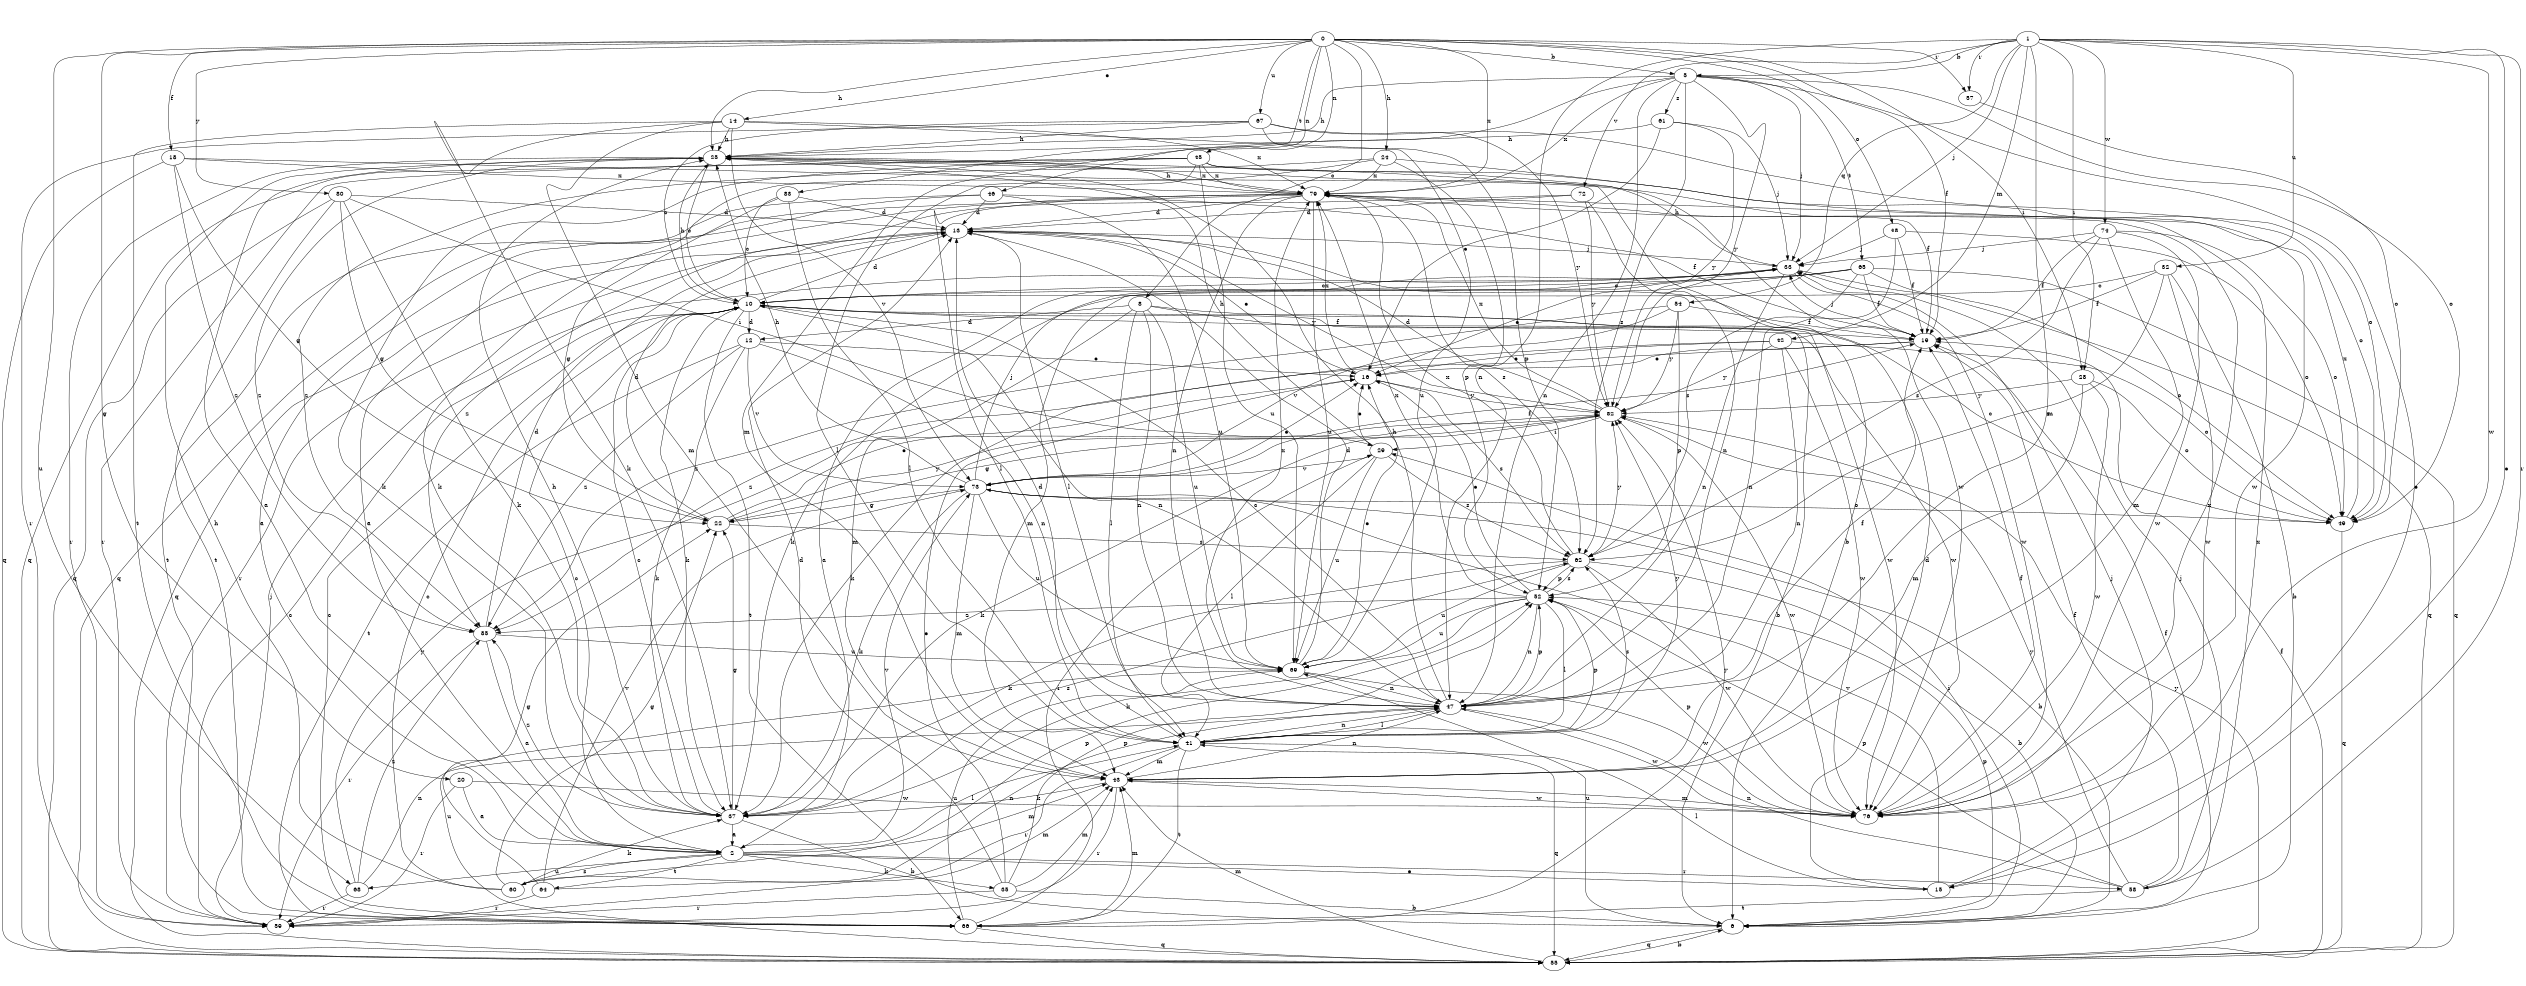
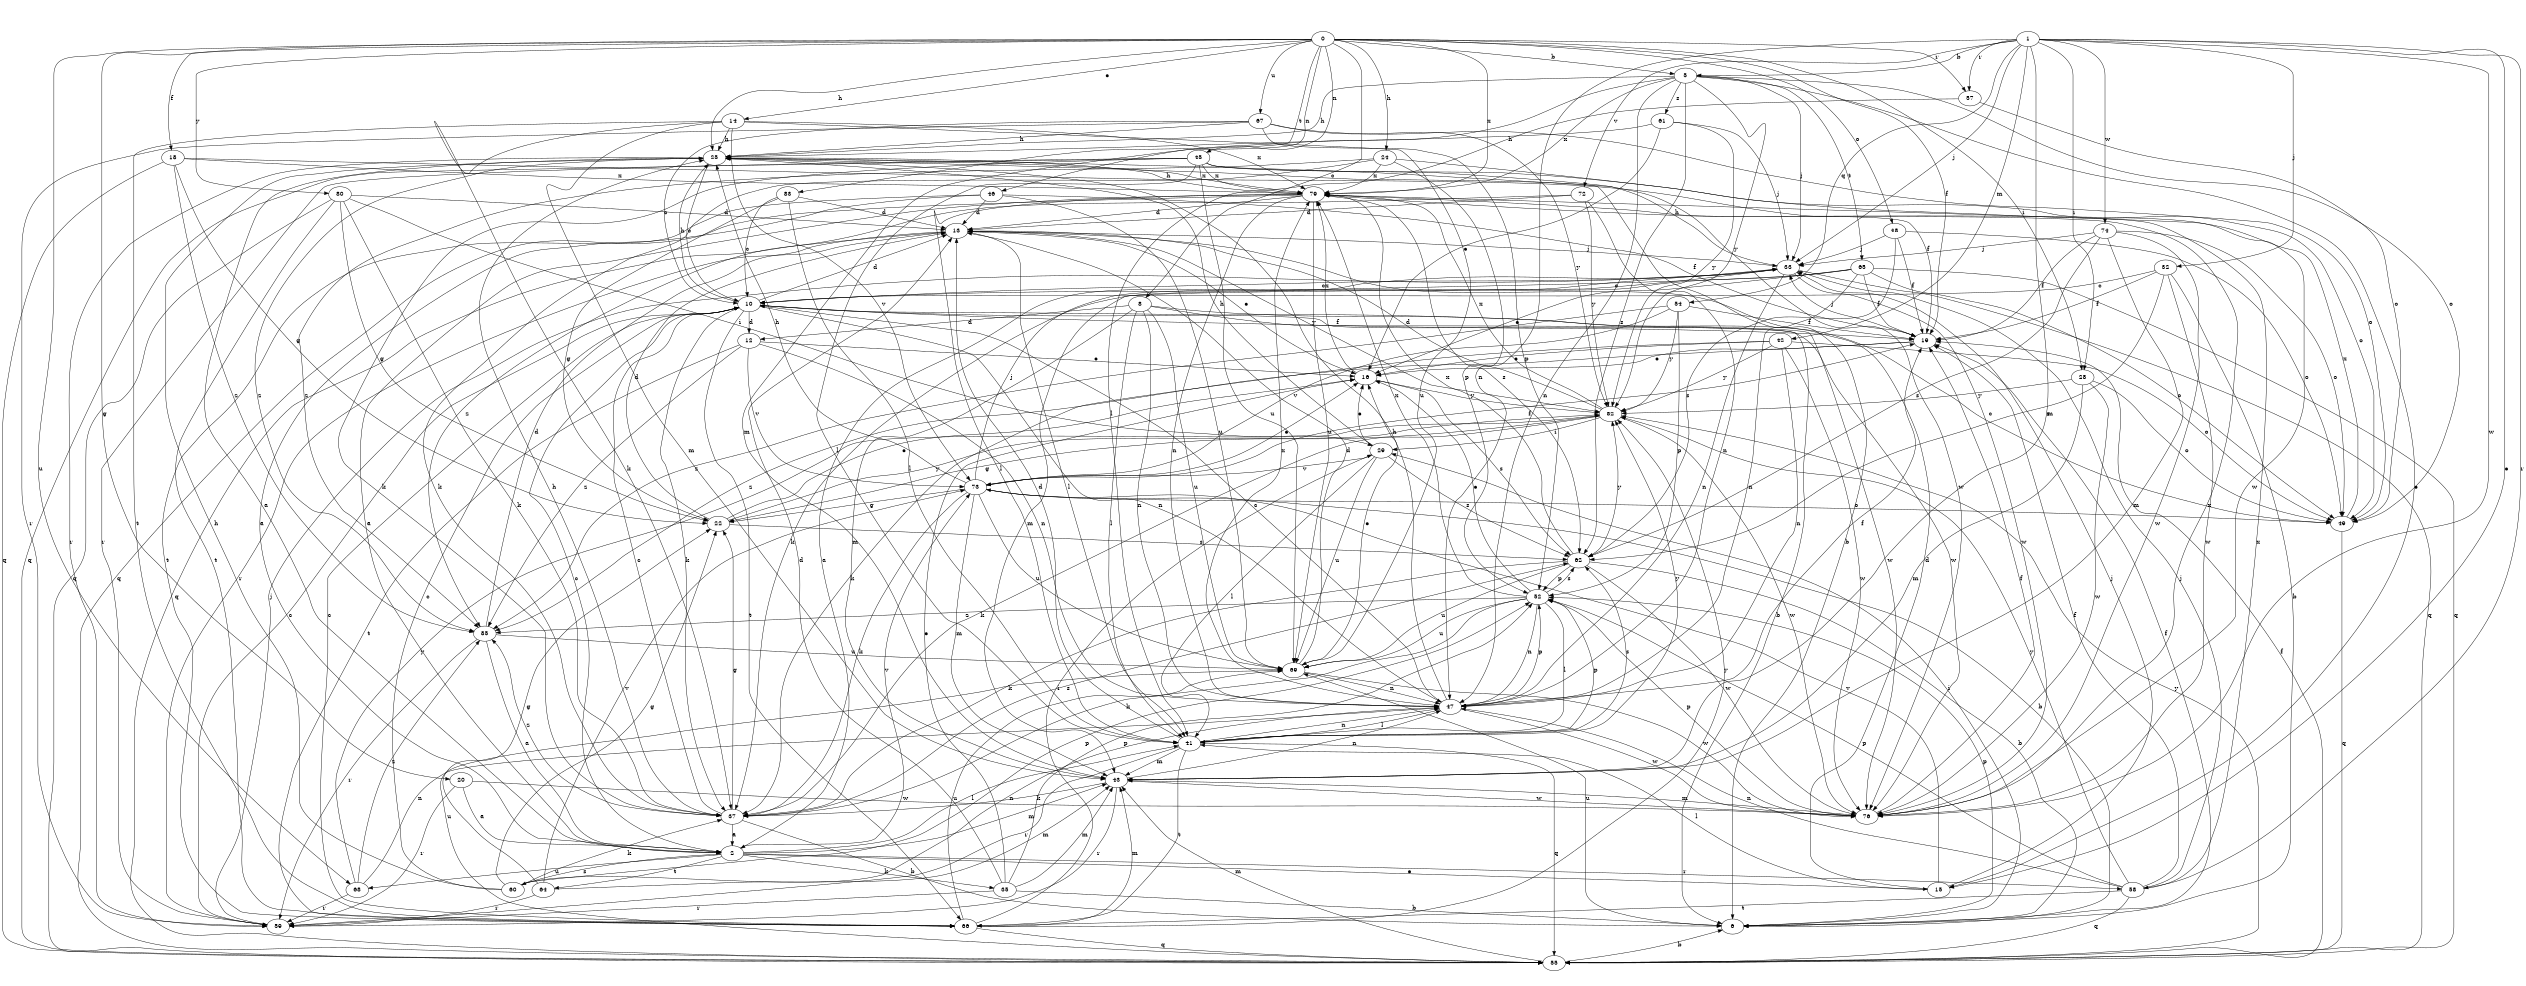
edge "1" -> "32": label "u" -> "j"
edge "57" -> "41": added, label "l"
edge "12" -> "37": removed, label "k"
edge "6" -> "55": now "58" -> "55"
